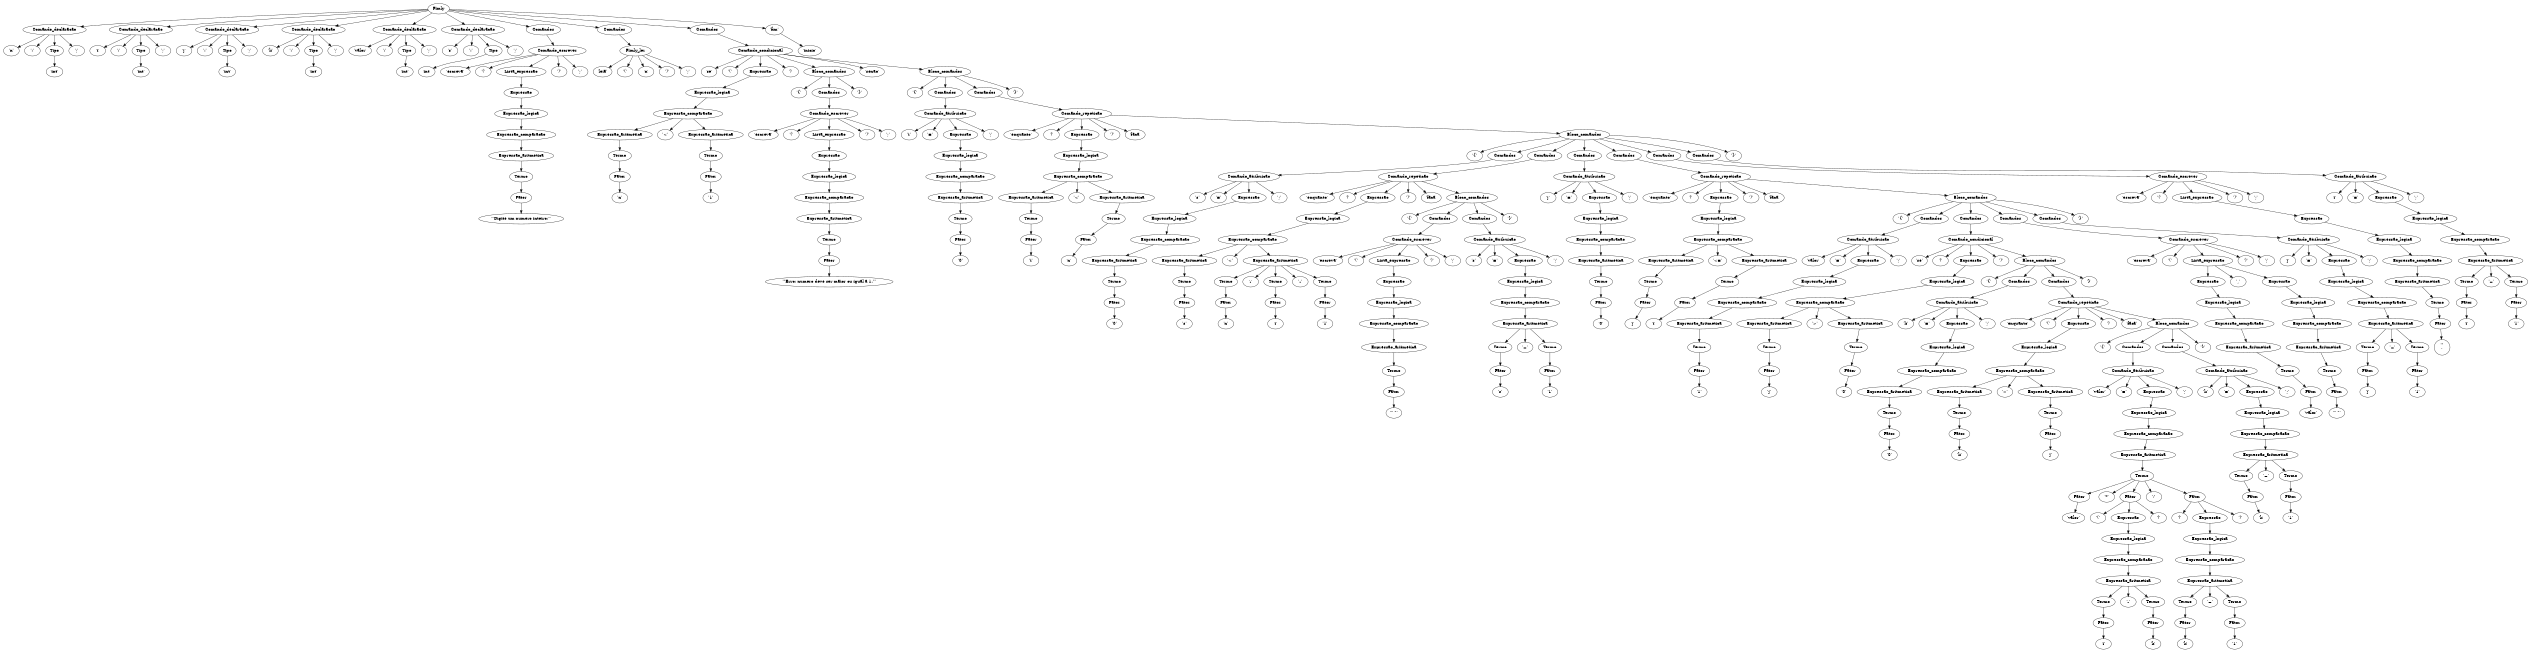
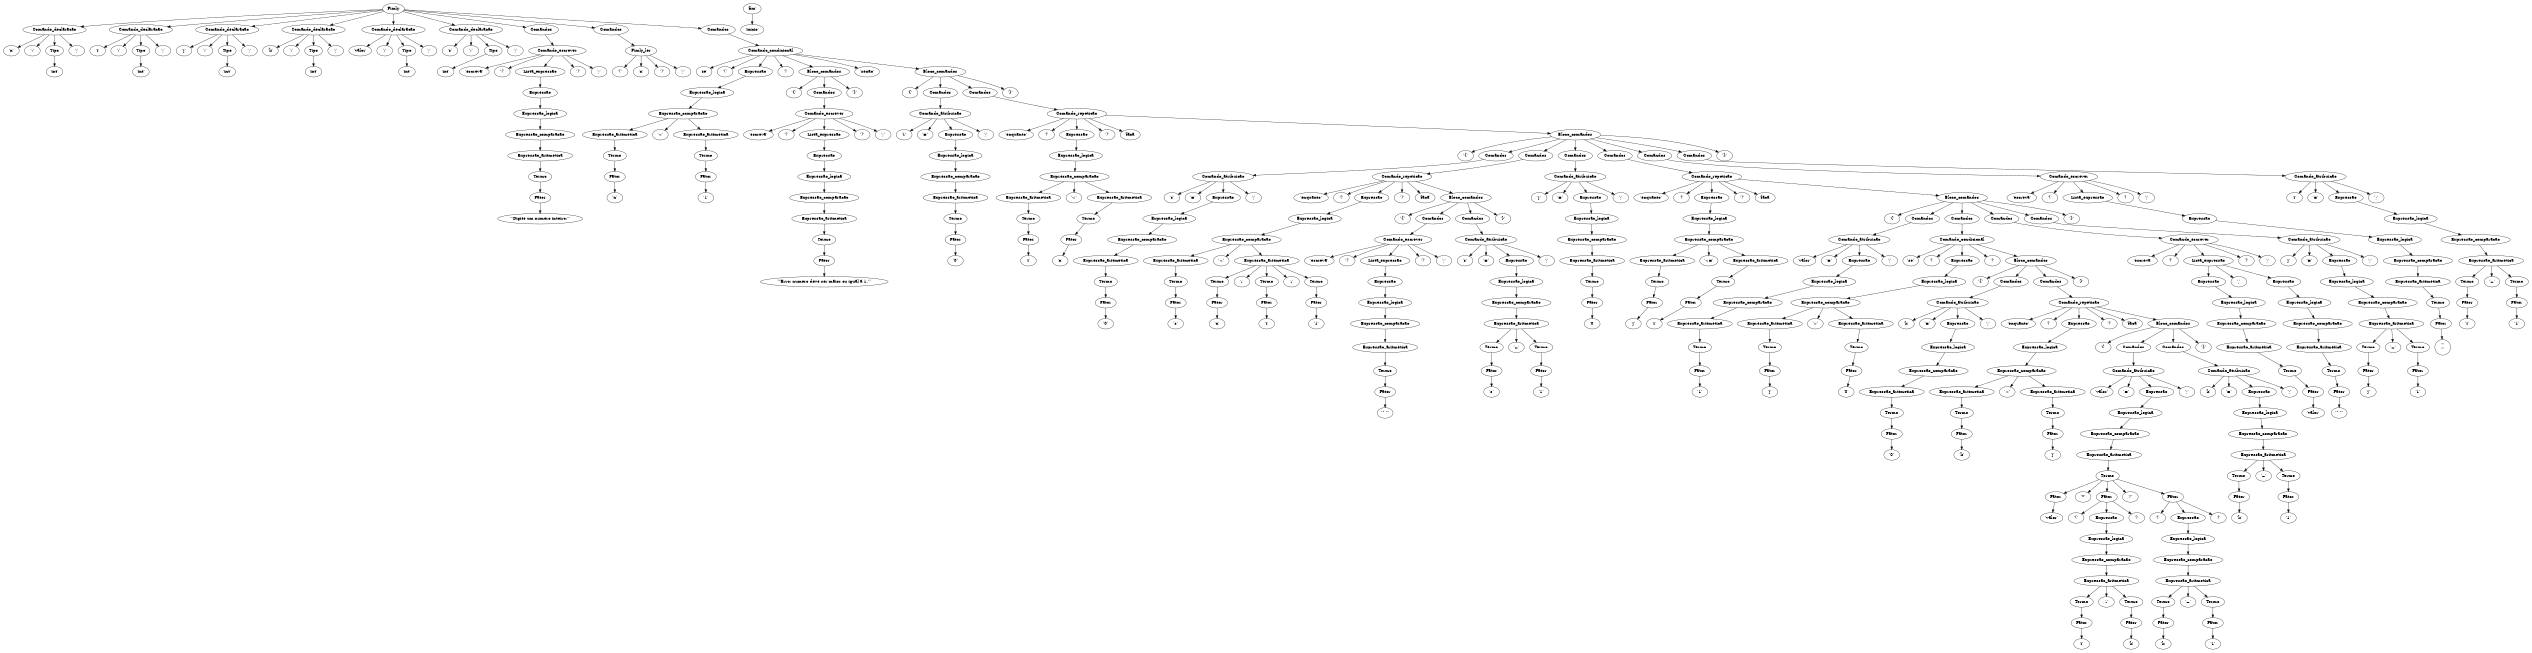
edge "Fimly" -> "'fim'": removed
node "'leia'": removed
